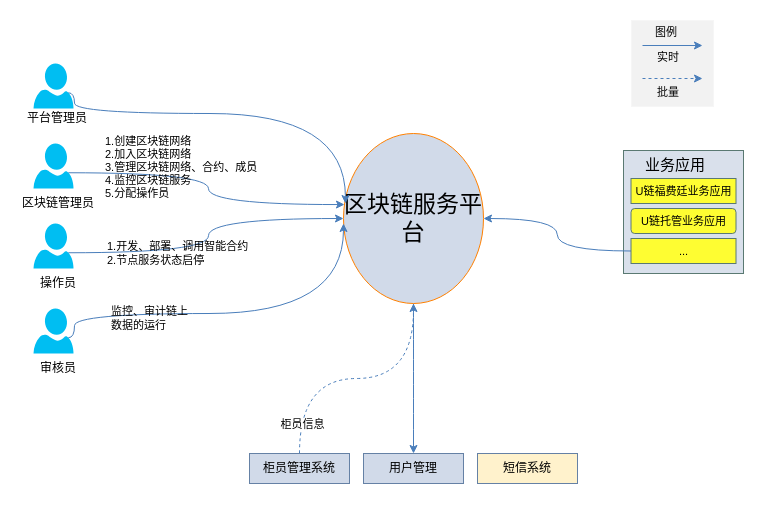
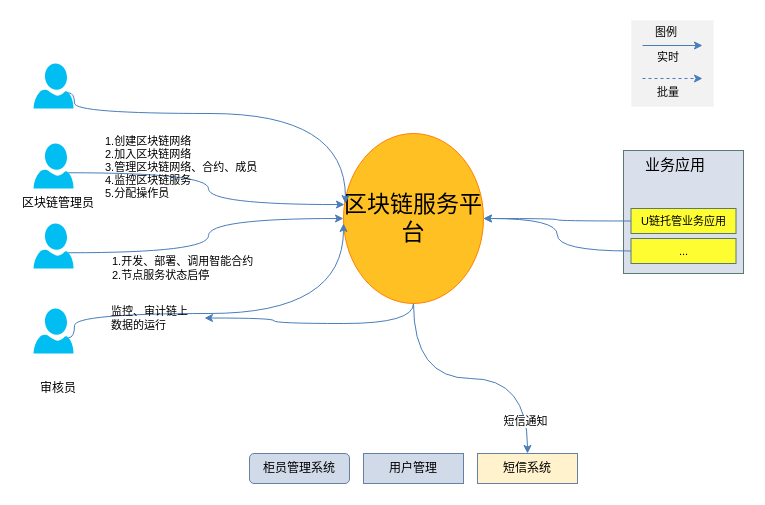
node "平台管理员": removed
node "U链福费廷业务应用": removed
node "区块链服务平台": fillcolor #d1dae9 -> #ffc024
edge "U链托管业务应用" -> "区块链服务平台": added
node "U链托管业务应用": shape rounded rectangle -> rectangle
node "1.开发、部署、调用智能合约 2.节点服务状态启停": moved (181, 254) -> (186, 269)
node "操作员": removed
node "审核员": moved (64, 369) -> (64, 389)
edge "柜员管理系统" -> "区块链服务平台": removed, label "柜员信息"
edge "区块链服务平台" -> "短信系统": added, label "短信通知"
edge "区块链服务平台" -> "用户管理": now "区块链服务平台" -> "监控、审计链上 数据的运行"
node "柜员管理系统": shape rectangle -> rounded rectangle
